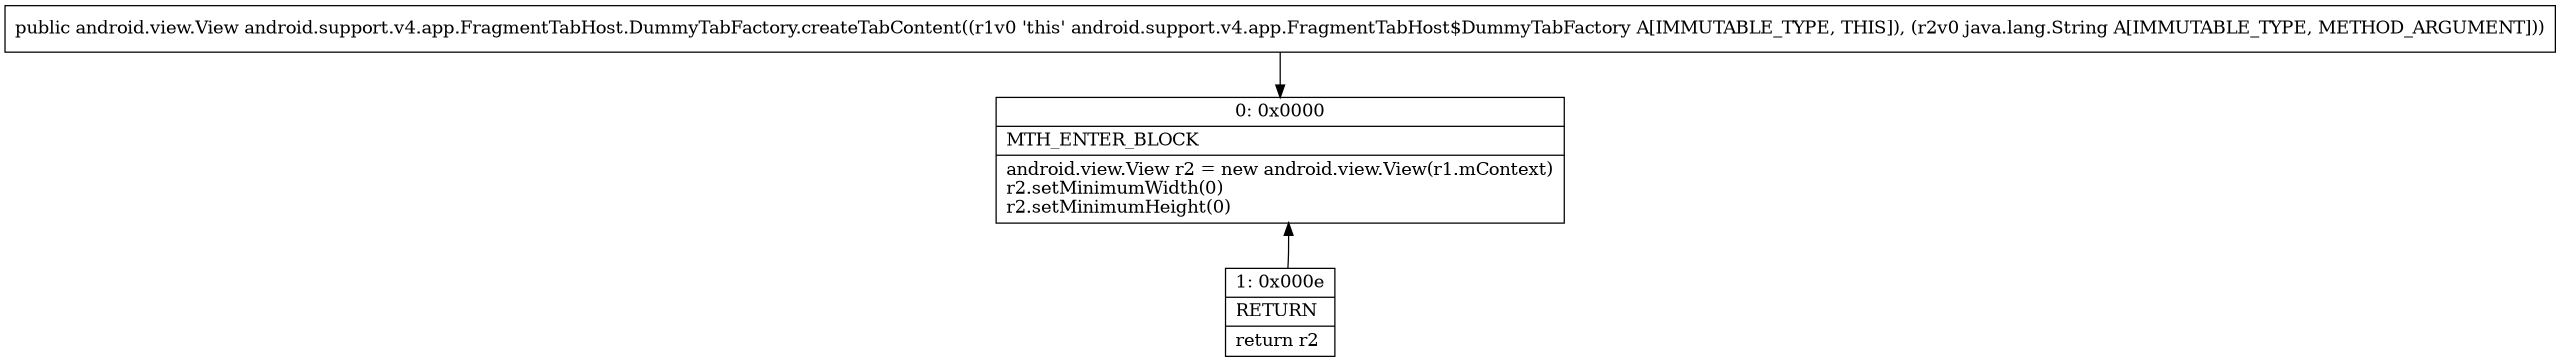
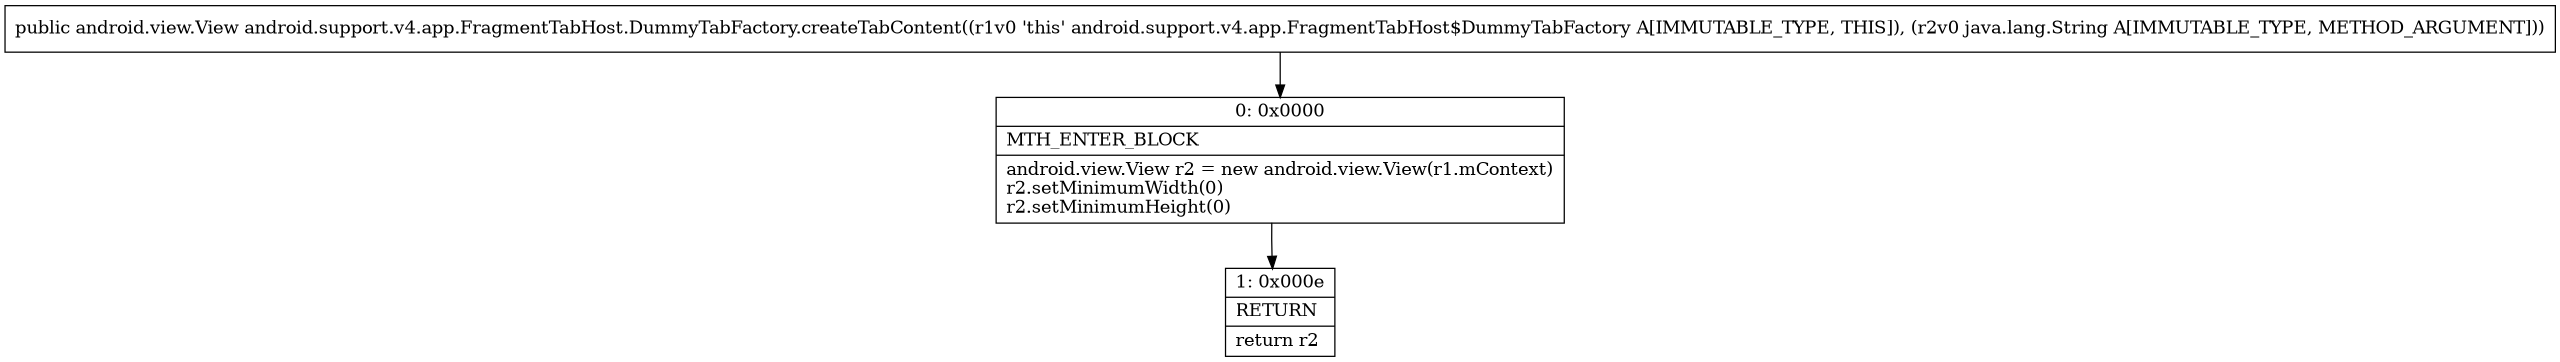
edge "1: 0x000e" -> "0: 0x0000": reversed
